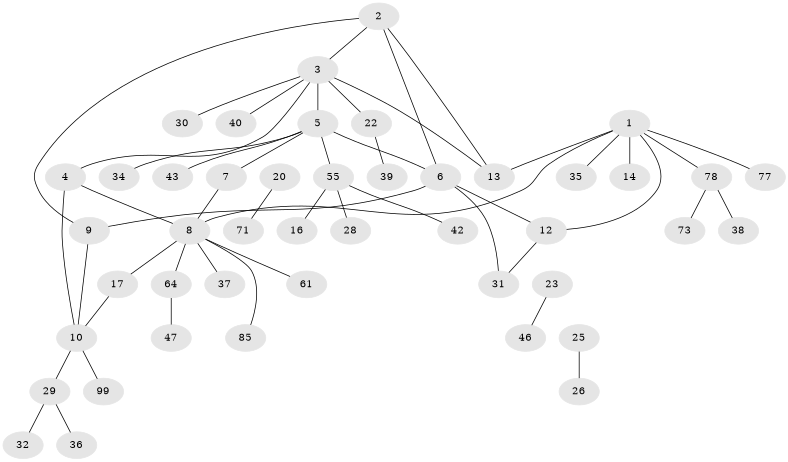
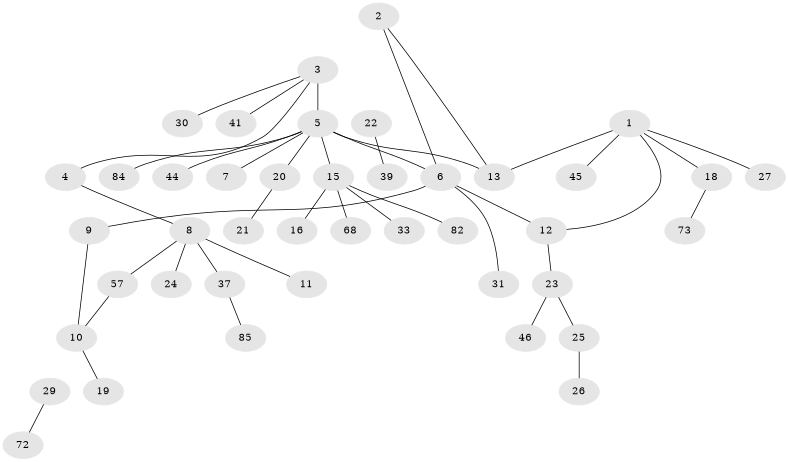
edge "2" -- "3": removed
edge "2" -- "9": removed
edge "3" -- "22": removed
edge "3" -- "13": now "5" -- "13"
node "40": label "40" -> "41"
edge "5" -- "20": added
node "34": label "34" -> "84"
node "43": label "43" -> "44"
node "55": label "55" -> "15"
node "35": label "35" -> "45"
node "14": removed
node "78": label "78" -> "18"
node "77": label "77" -> "27"
edge "7" -- "8": removed
edge "1" -- "8": removed
node "71": label "71" -> "21"
node "28": label "28" -> "68"
node "33": added
node "42": label "42" -> "82"
node "38": removed
edge "4" -- "10": removed
edge "12" -- "31": now "12" -- "23"
edge "8" -- "85": now "37" -- "85"
node "17": label "17" -> "57"
node "64": label "64" -> "24"
node "61": label "61" -> "11"
edge "23" -- "25": added
node "47": removed
edge "10" -- "29": removed
node "99": label "99" -> "19"
node "32": label "32" -> "72"
node "36": removed
